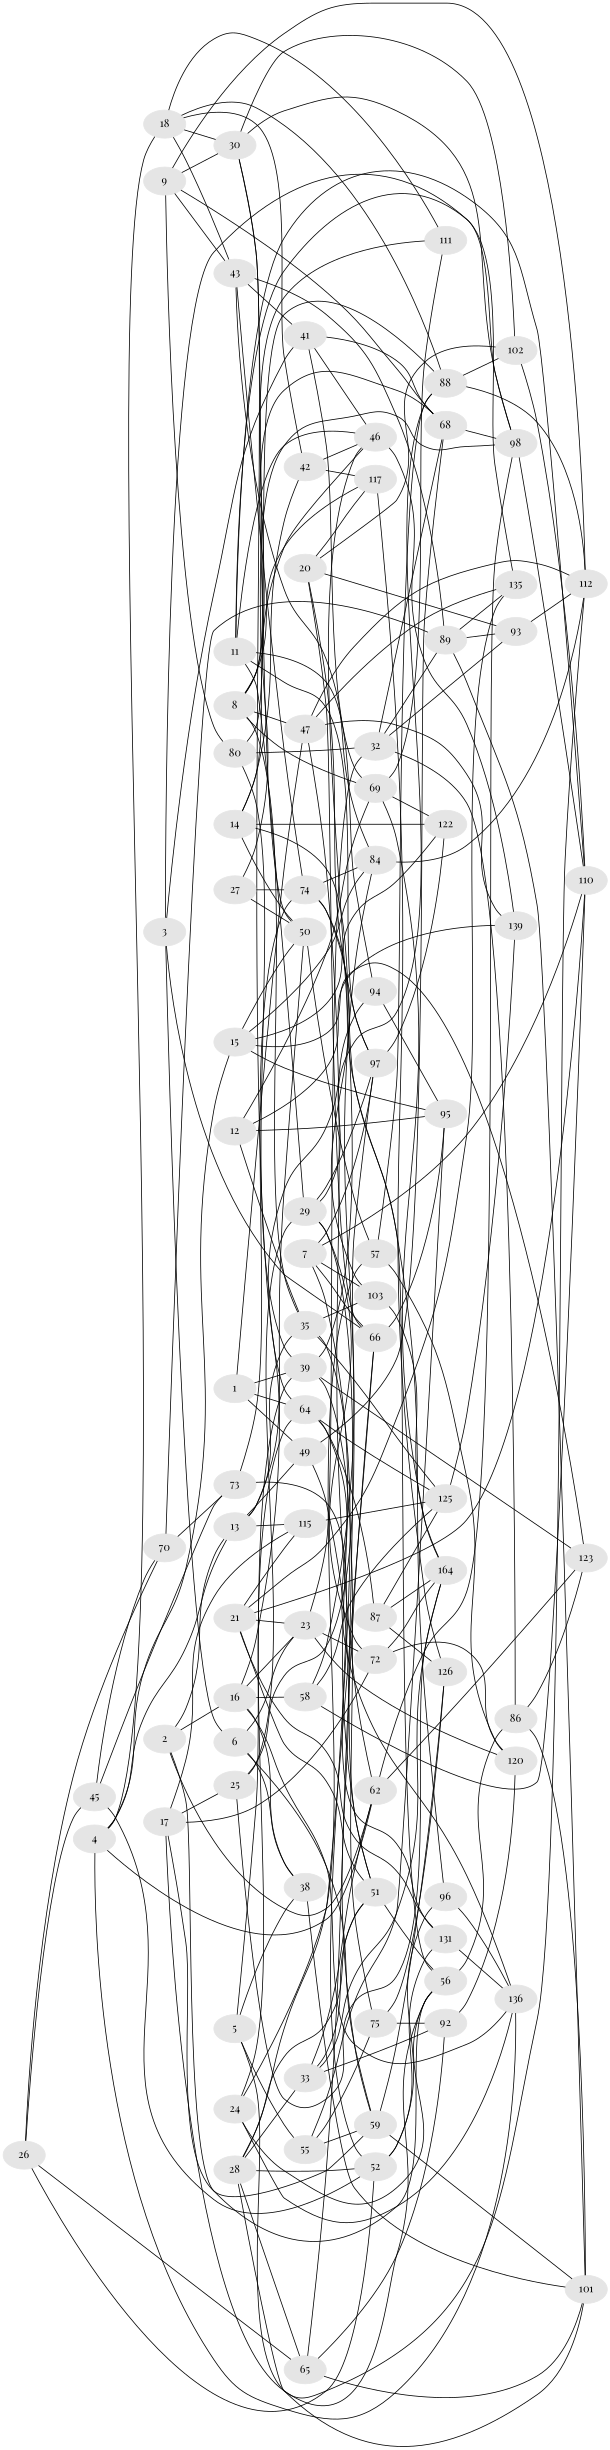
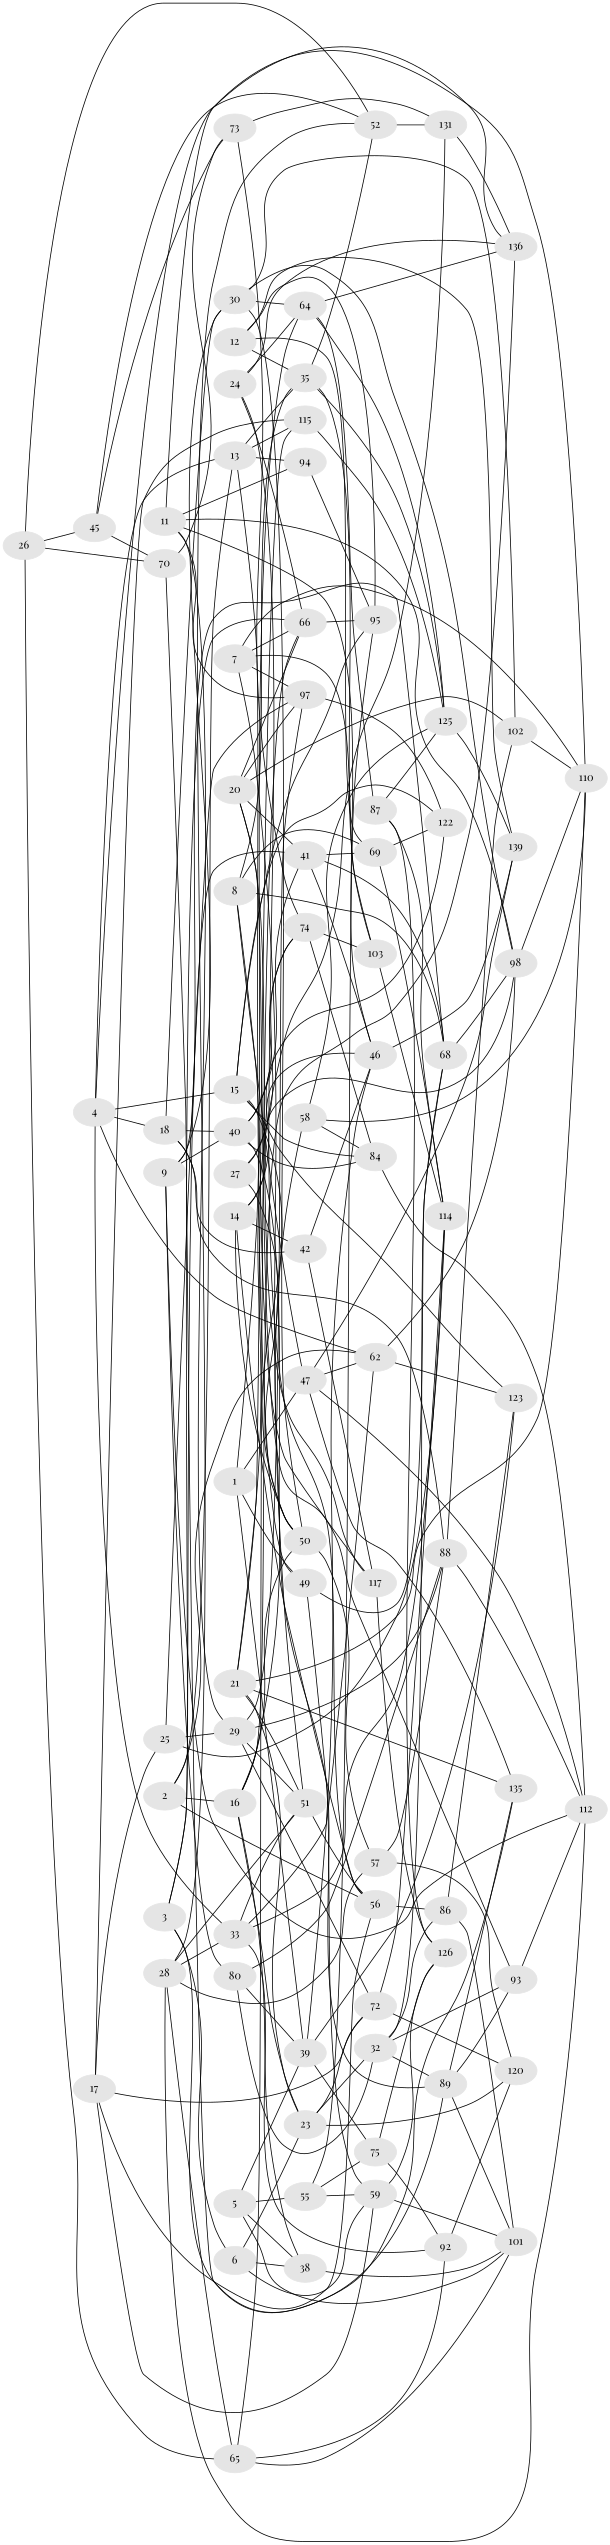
node "111": removed
node "43": label "43" -> "40"
edge "20" -- "41": added
edge "4" -- "33": added
node "164": label "164" -> "114"
node "96": removed
